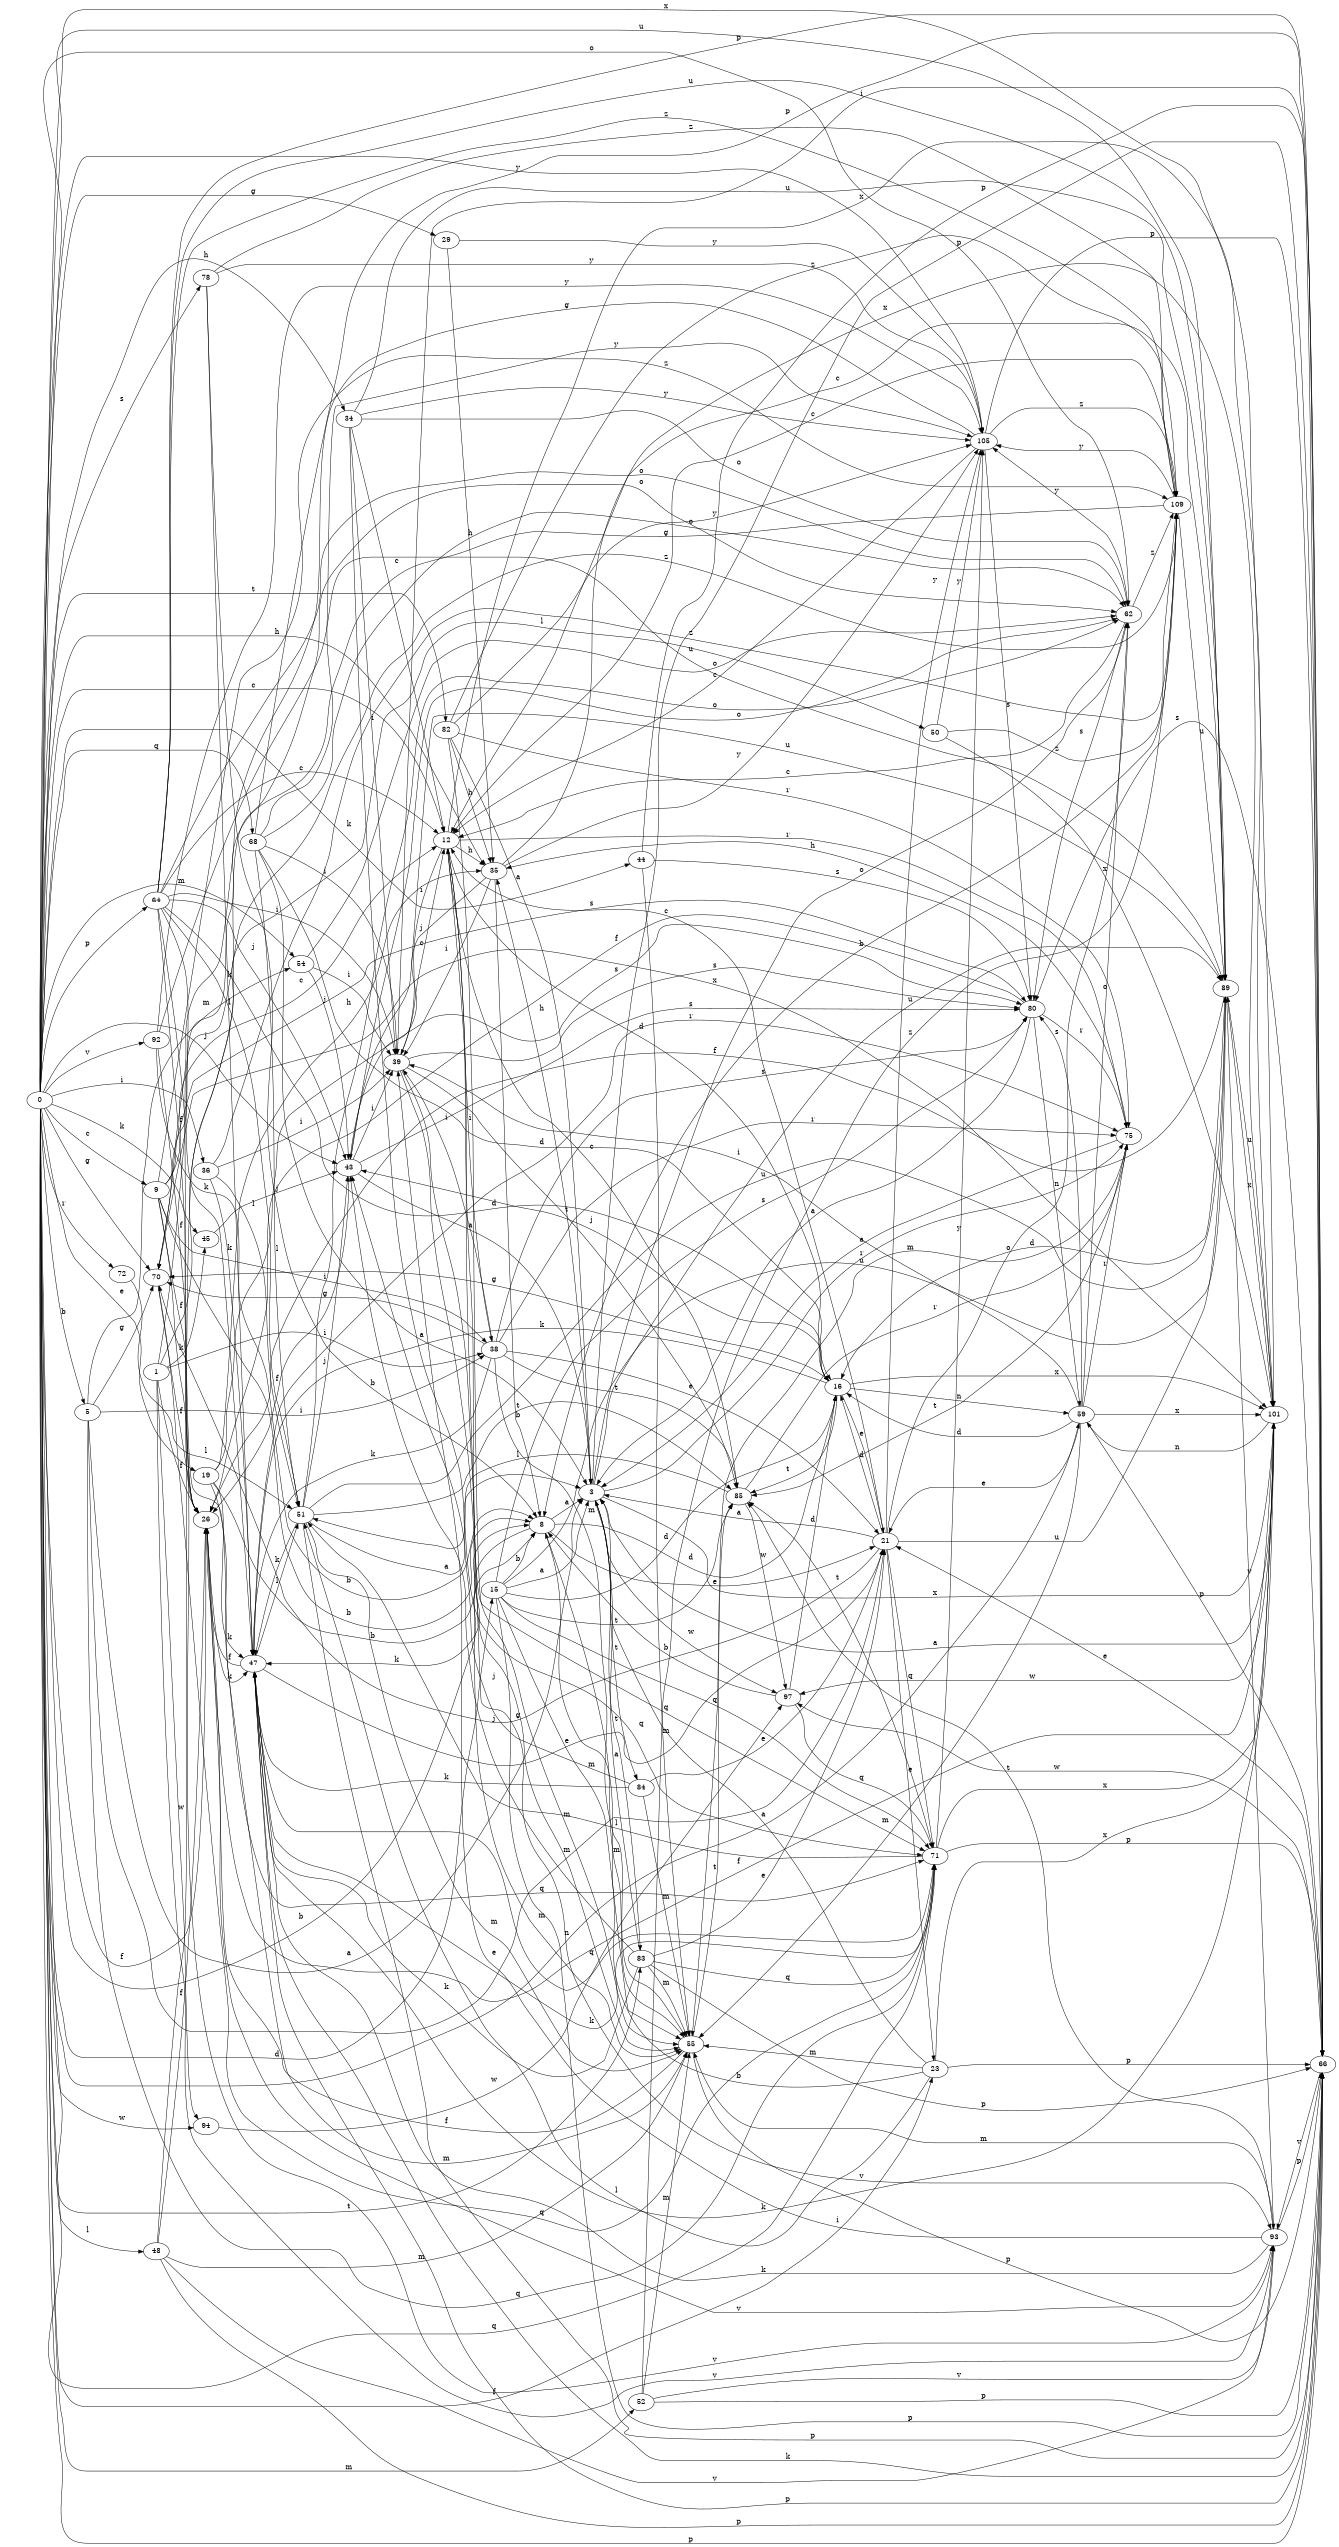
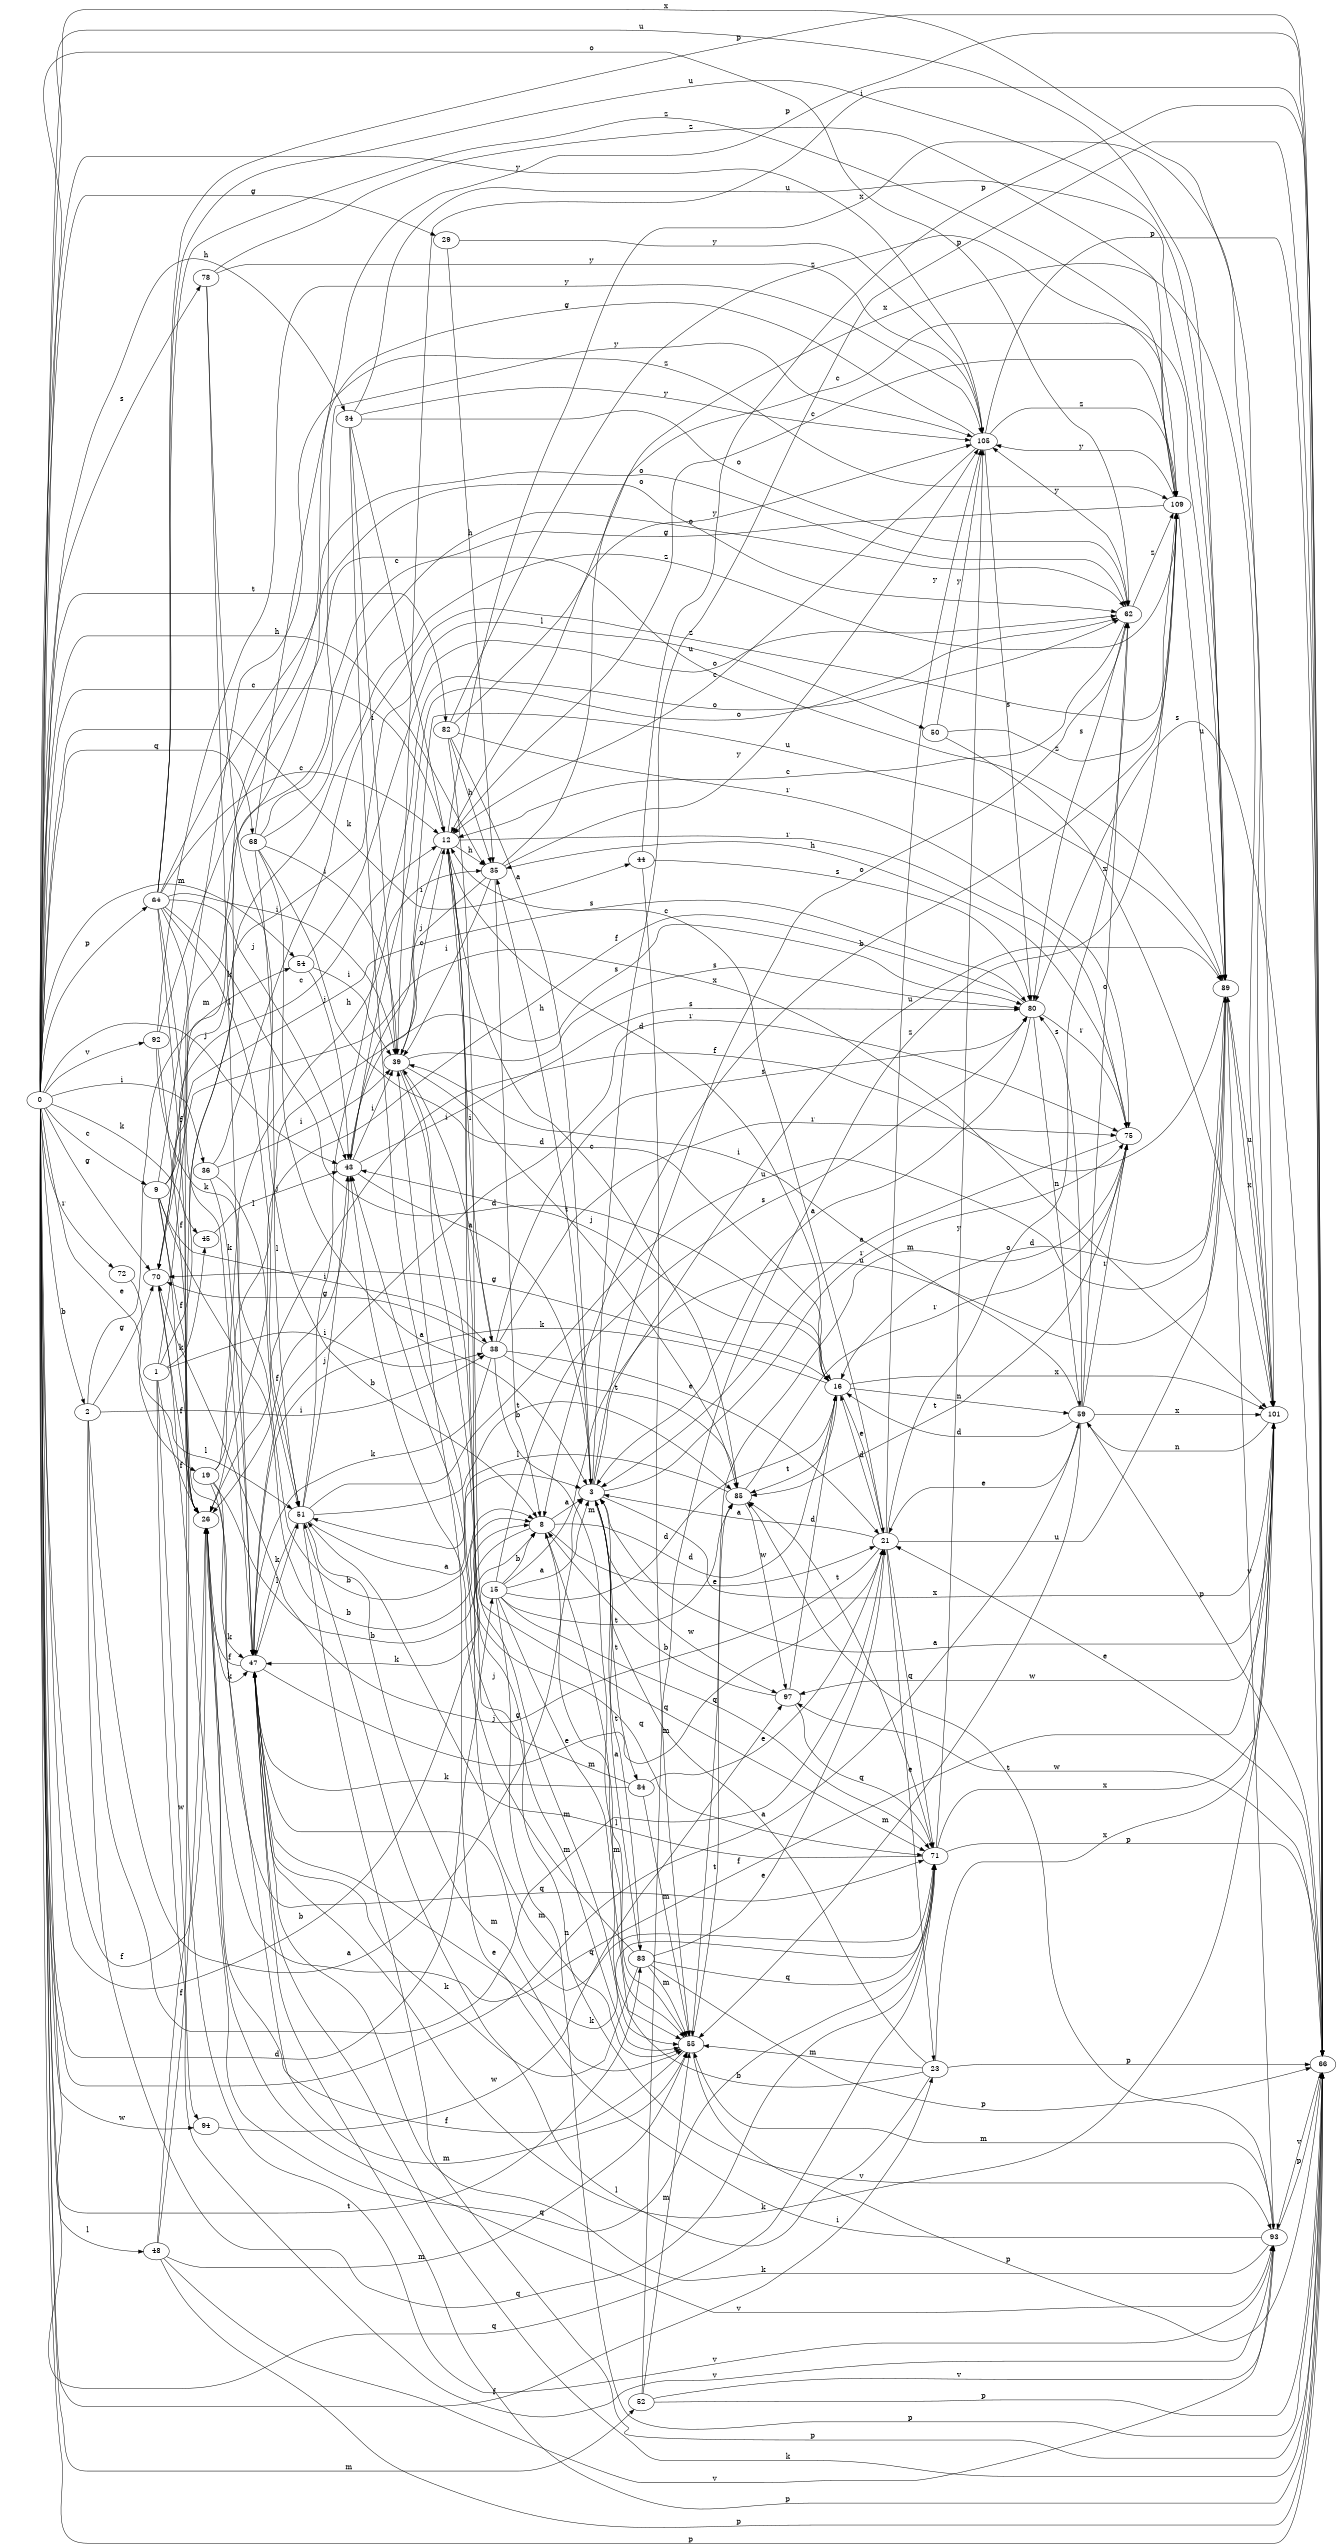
node "5": label "5" -> "2"
